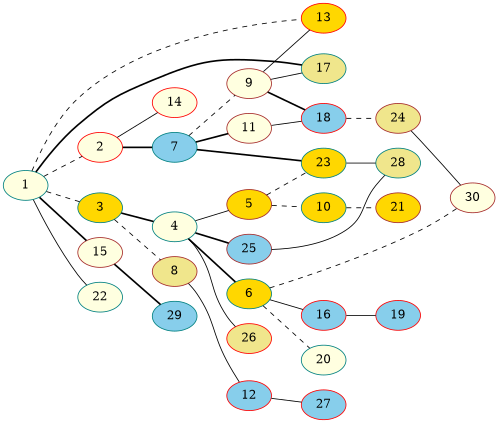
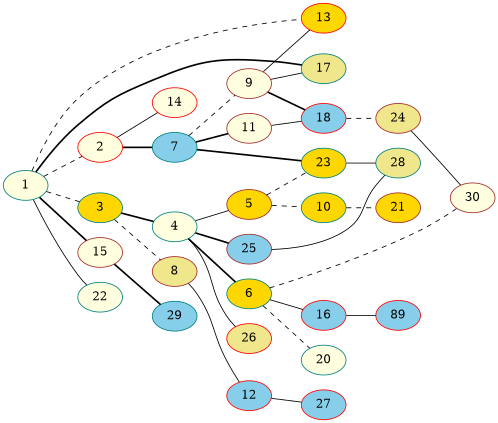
node "19": label "19" -> "89"
